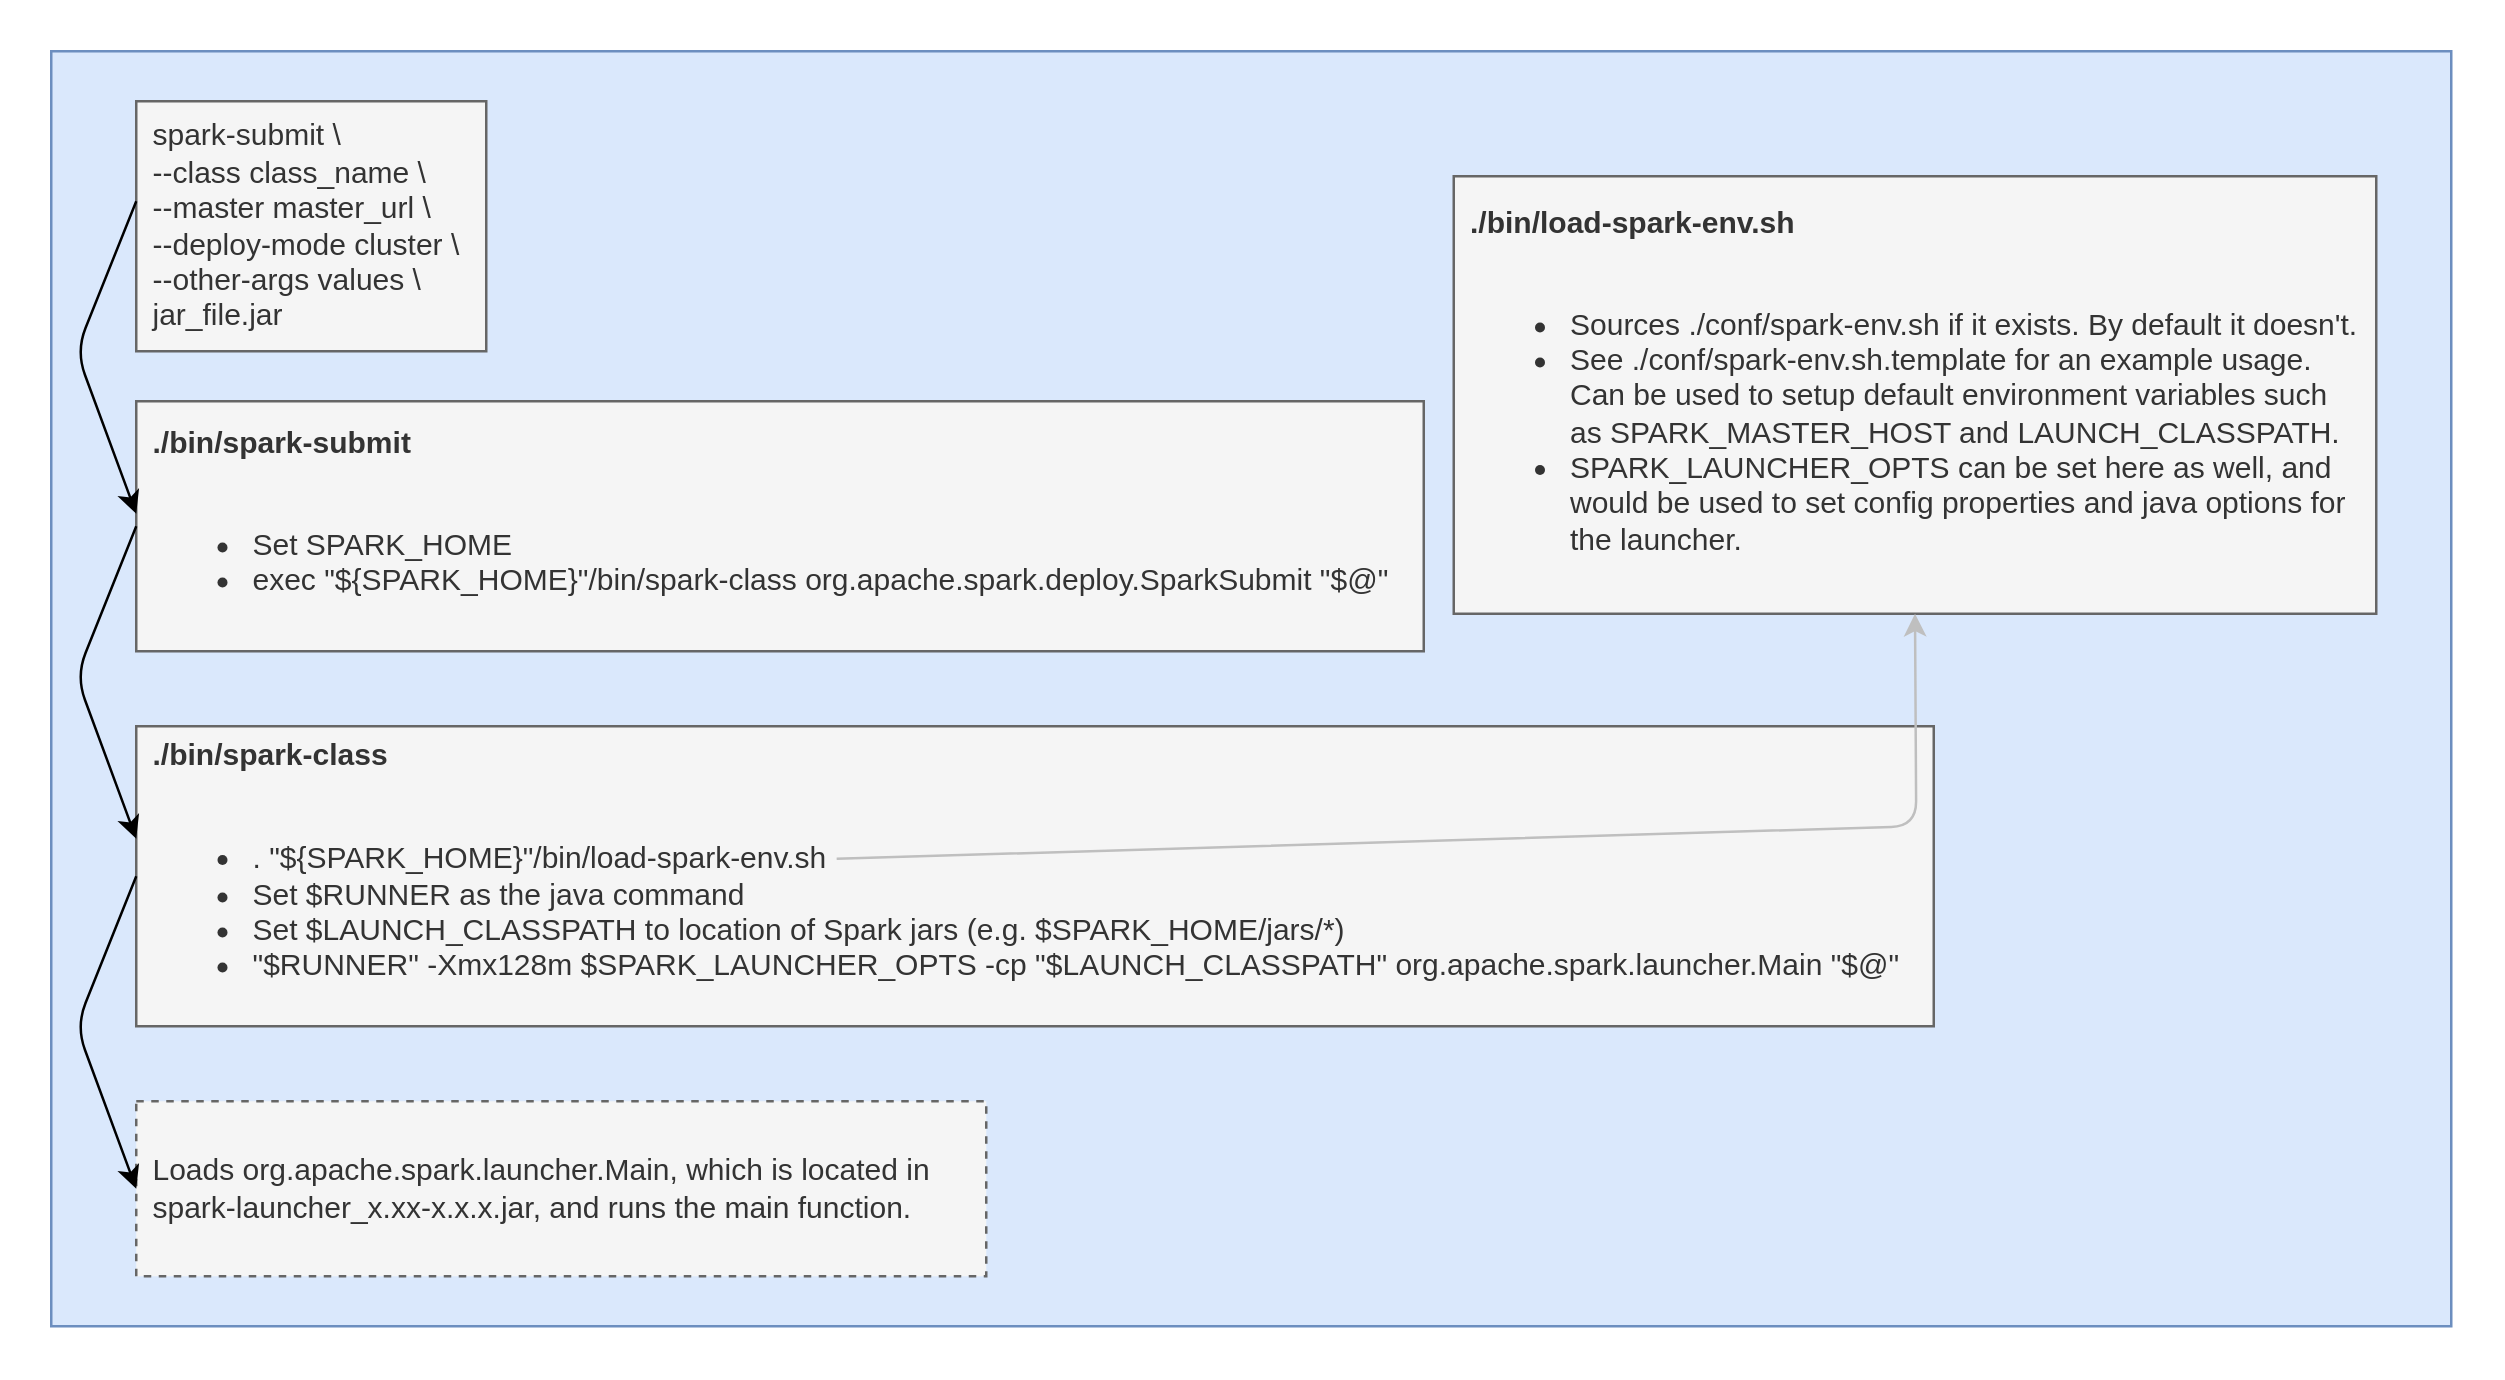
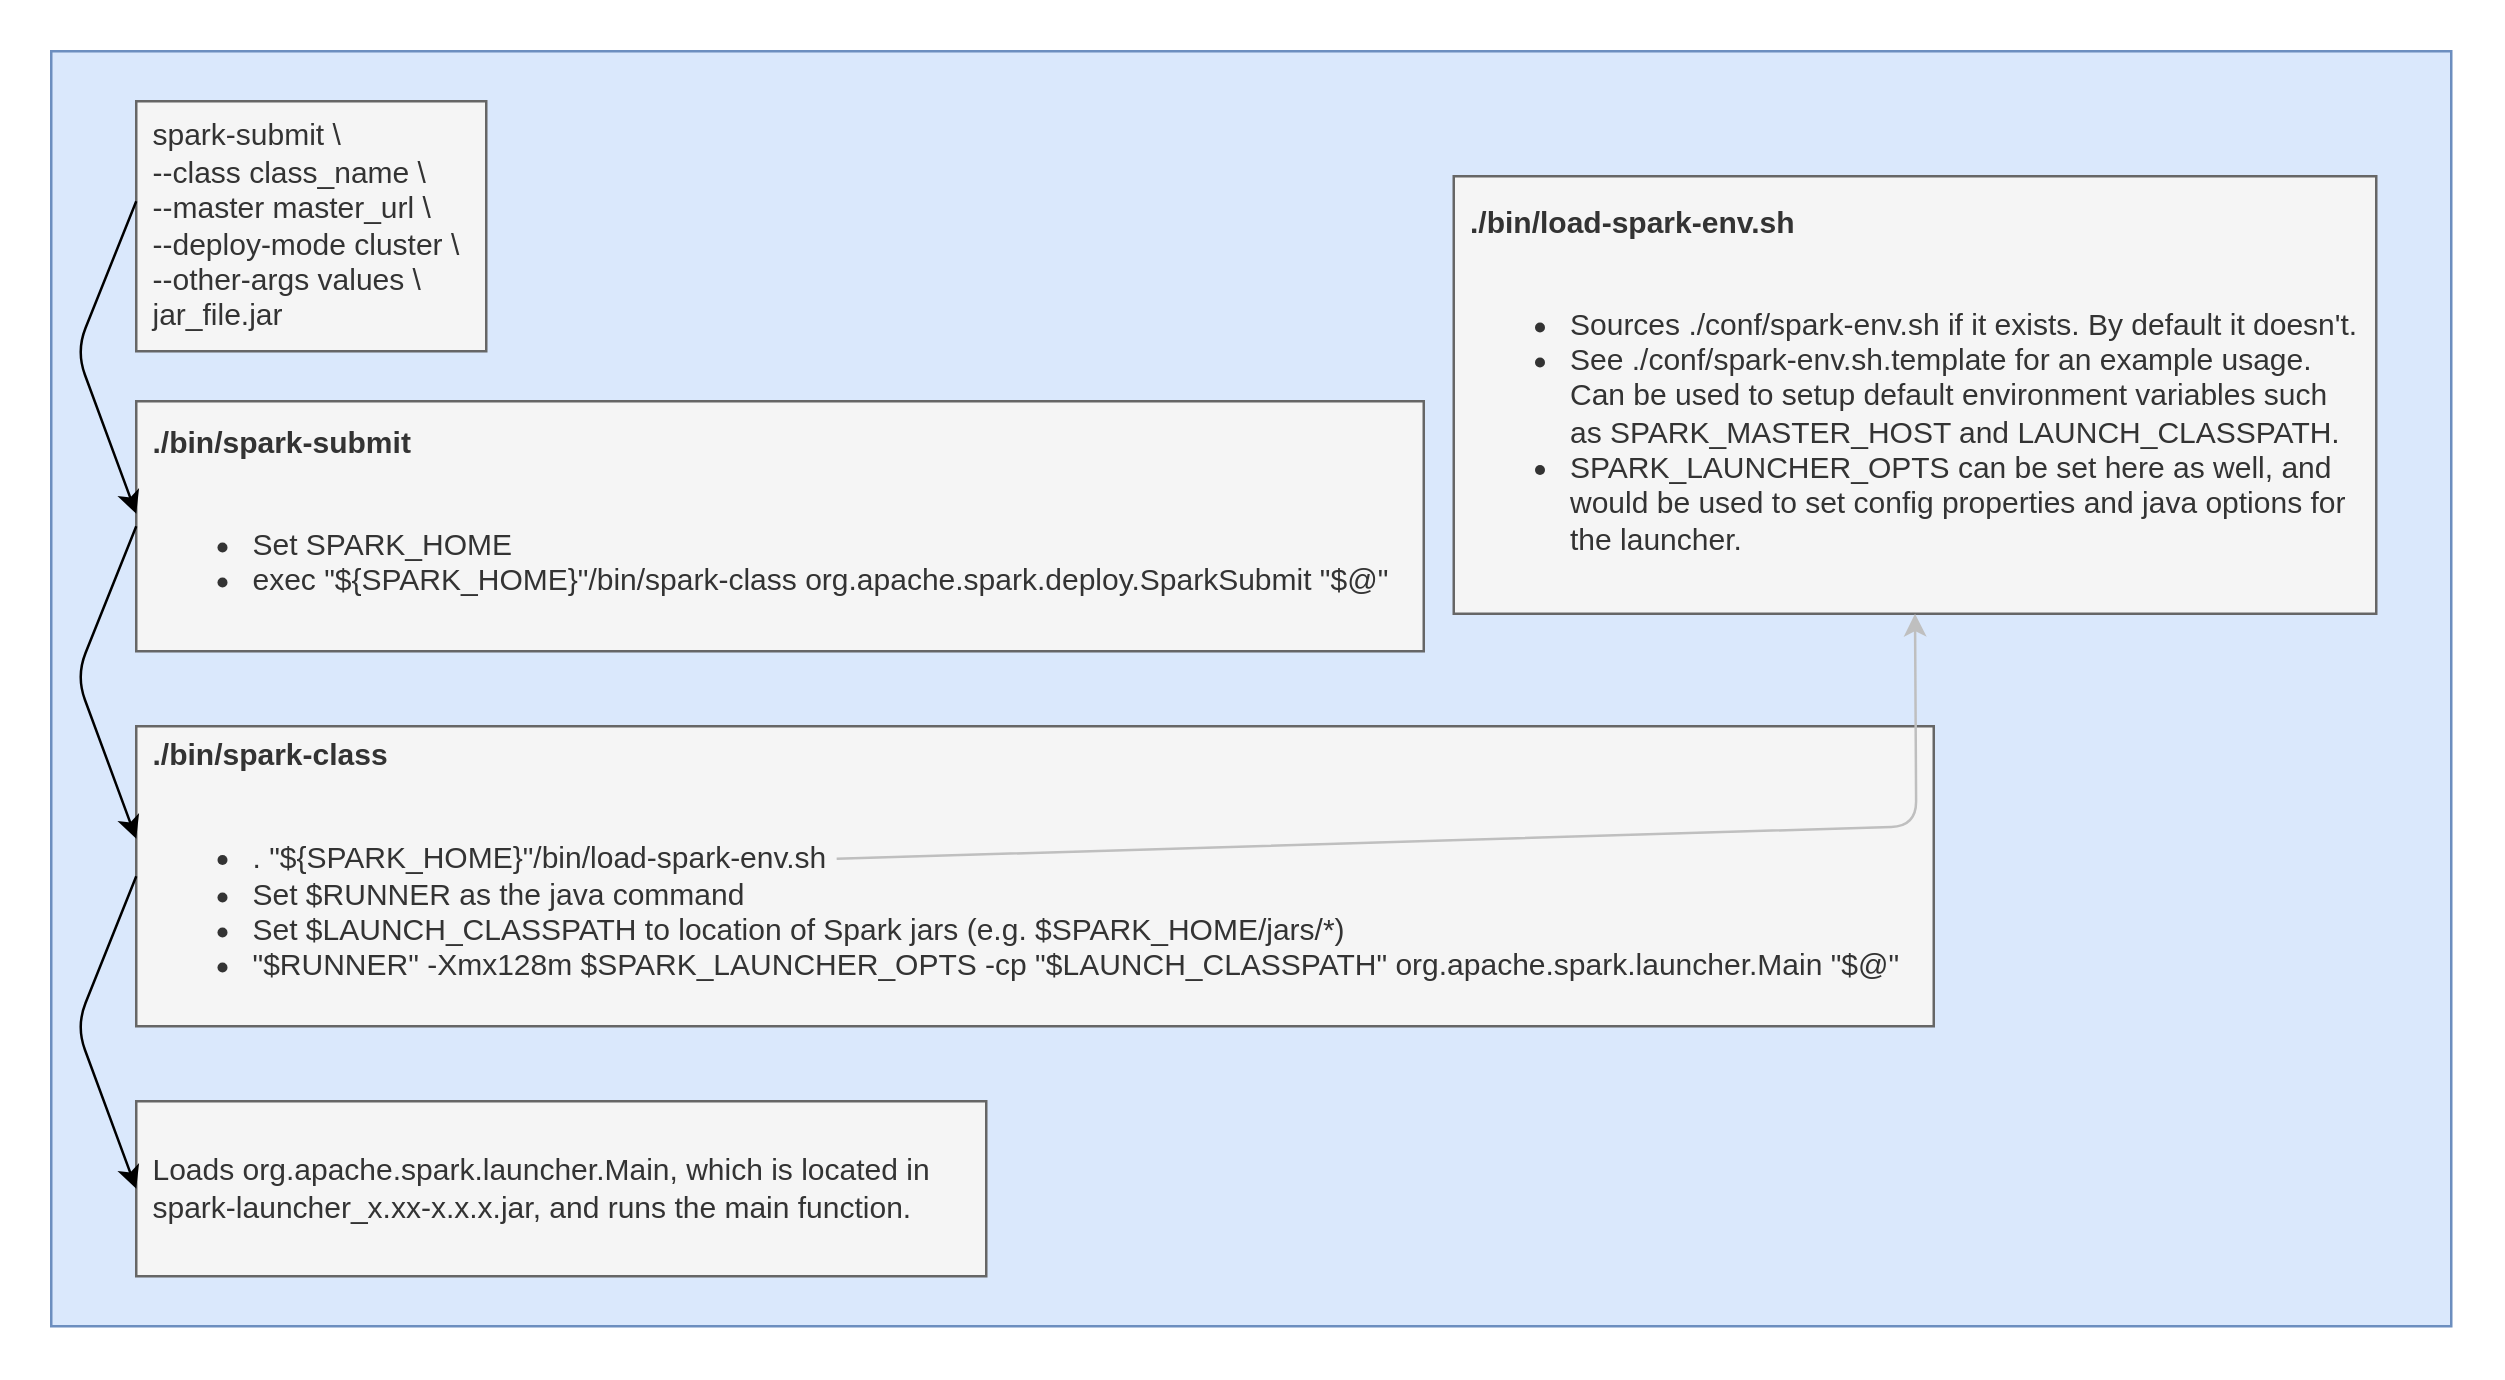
node "Loads org.apache.spark.launcher.Main, which is located in spark-launcher_x.xx-x.x.x.jar, and runs the main function.": style dashed -> solid
